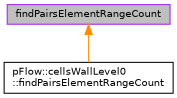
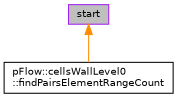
node "findPairsElementRangeCount": label "findPairsElementRangeCount" -> "start"
